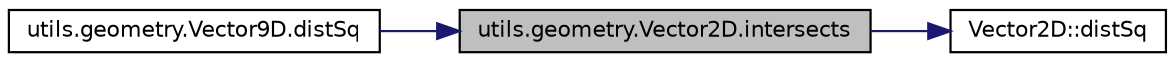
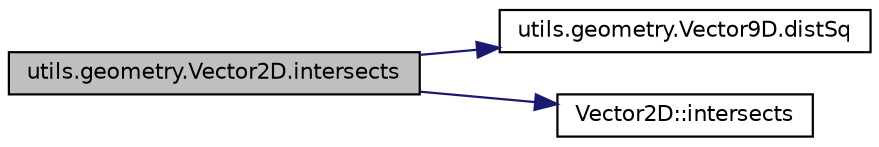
edge "utils.geometry.Vector9D.distSq" -> "utils.geometry.Vector2D.intersects": reversed
node "Vector2D::distSq": label "Vector2D::distSq" -> "Vector2D::intersects"
